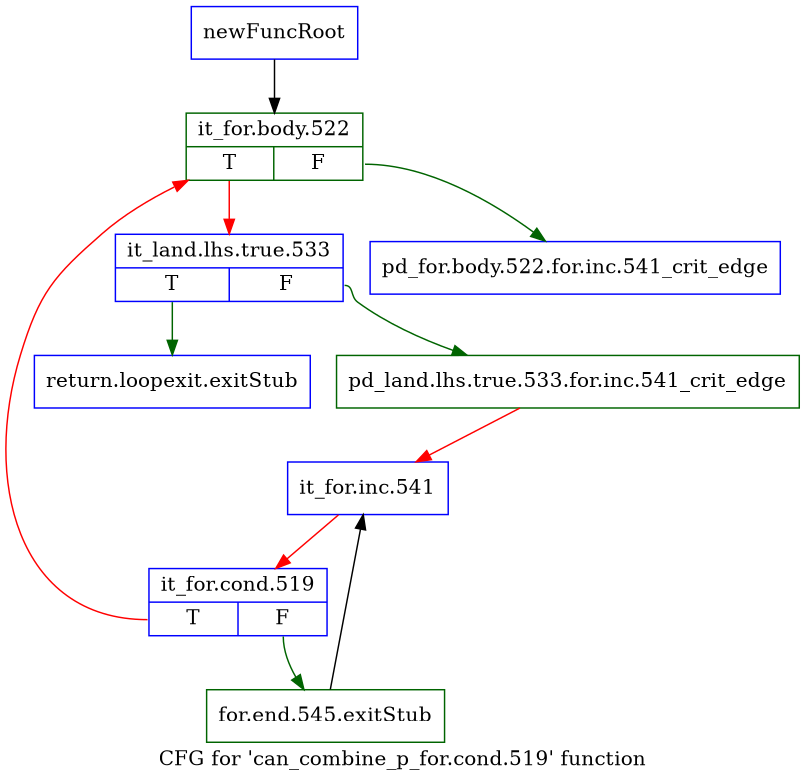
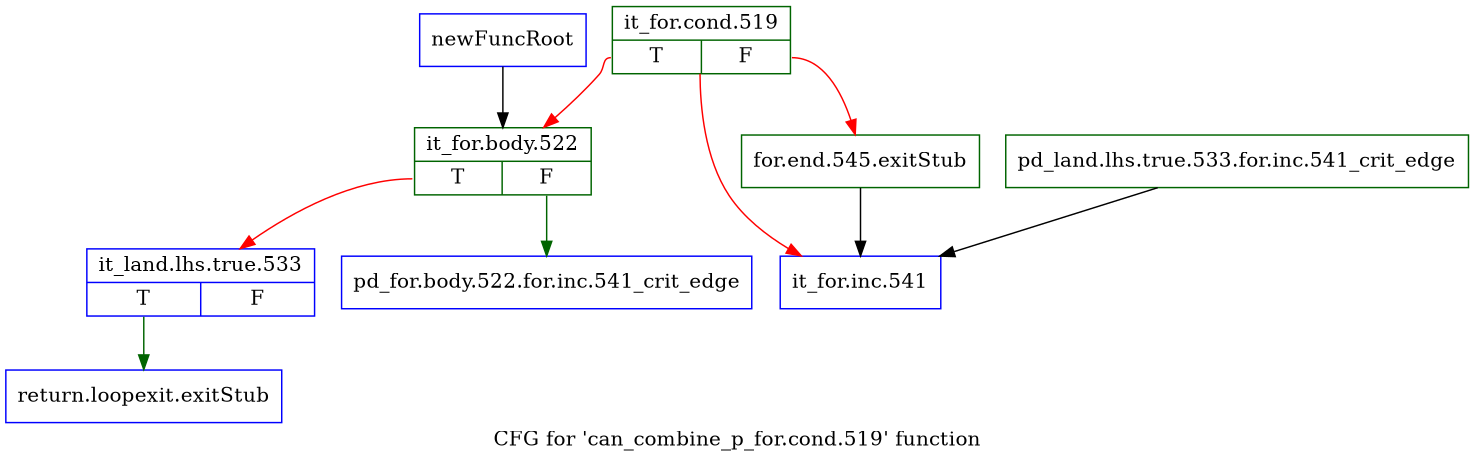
edge "it_land.lhs.true.533" -> "pd_land.lhs.true.533.for.inc.541_crit_edge": removed
edge "pd_land.lhs.true.533.for.inc.541_crit_edge" -> "it_for.inc.541": color red -> black
edge "it_for.inc.541" -> "it_for.cond.519": reversed
node "it_for.cond.519": color blue -> darkgreen
edge "it_for.cond.519" -> "for.end.545.exitStub": color darkgreen -> red
